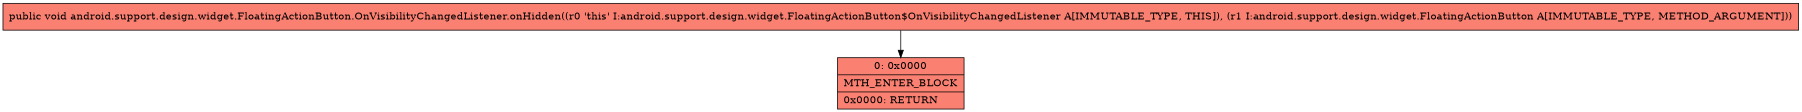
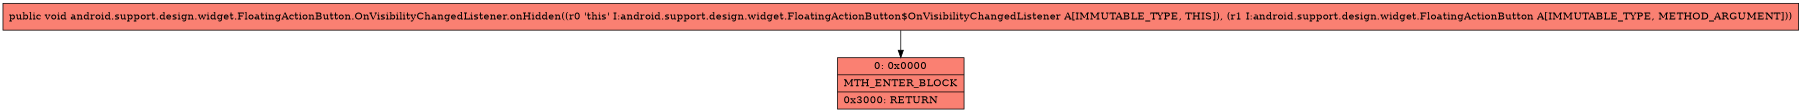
node "0: 0x0000": text "0x0000: RETURN" -> "0x3000: RETURN"
